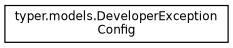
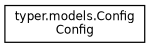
node "typer.models.DeveloperException Config": label "typer.models.DeveloperException Config" -> "typer.models.Config Config"
